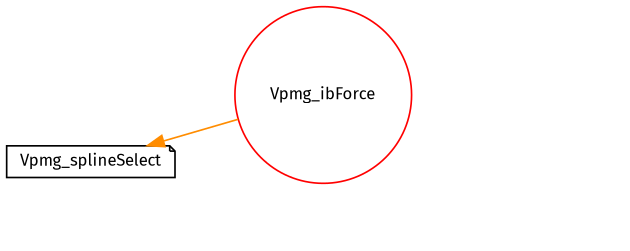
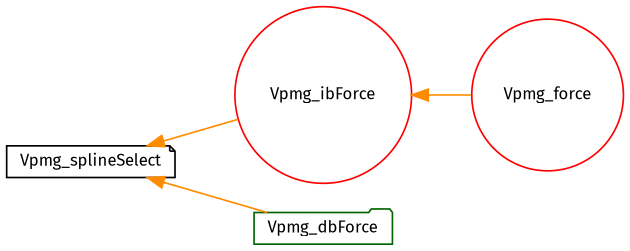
node "Vpmg_force": added
node "Vpmg_dbForce": added
